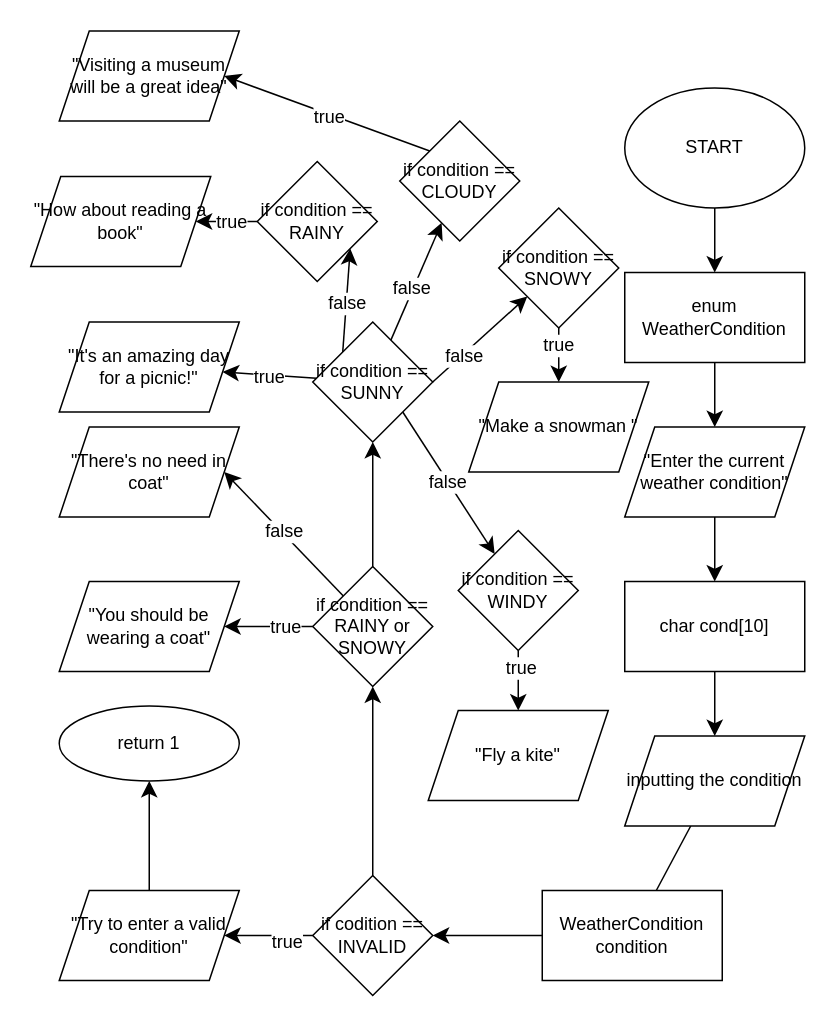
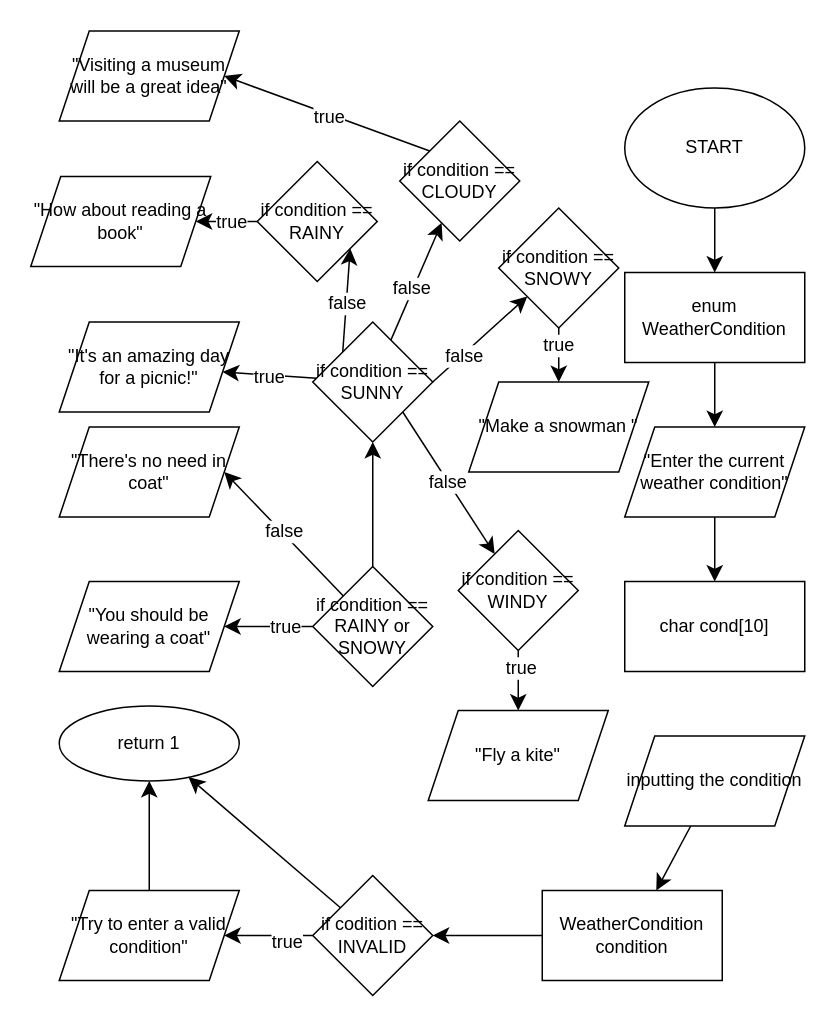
edge "char cond[10]" -> "inputting the condition": removed
edge "if codition == INVALID" -> "if condition == RAINY or SNOWY": now "if codition == INVALID" -> "return 1"
edge "inputting the condition" -- "WeatherCondition condition": arrowhead none -> classic
